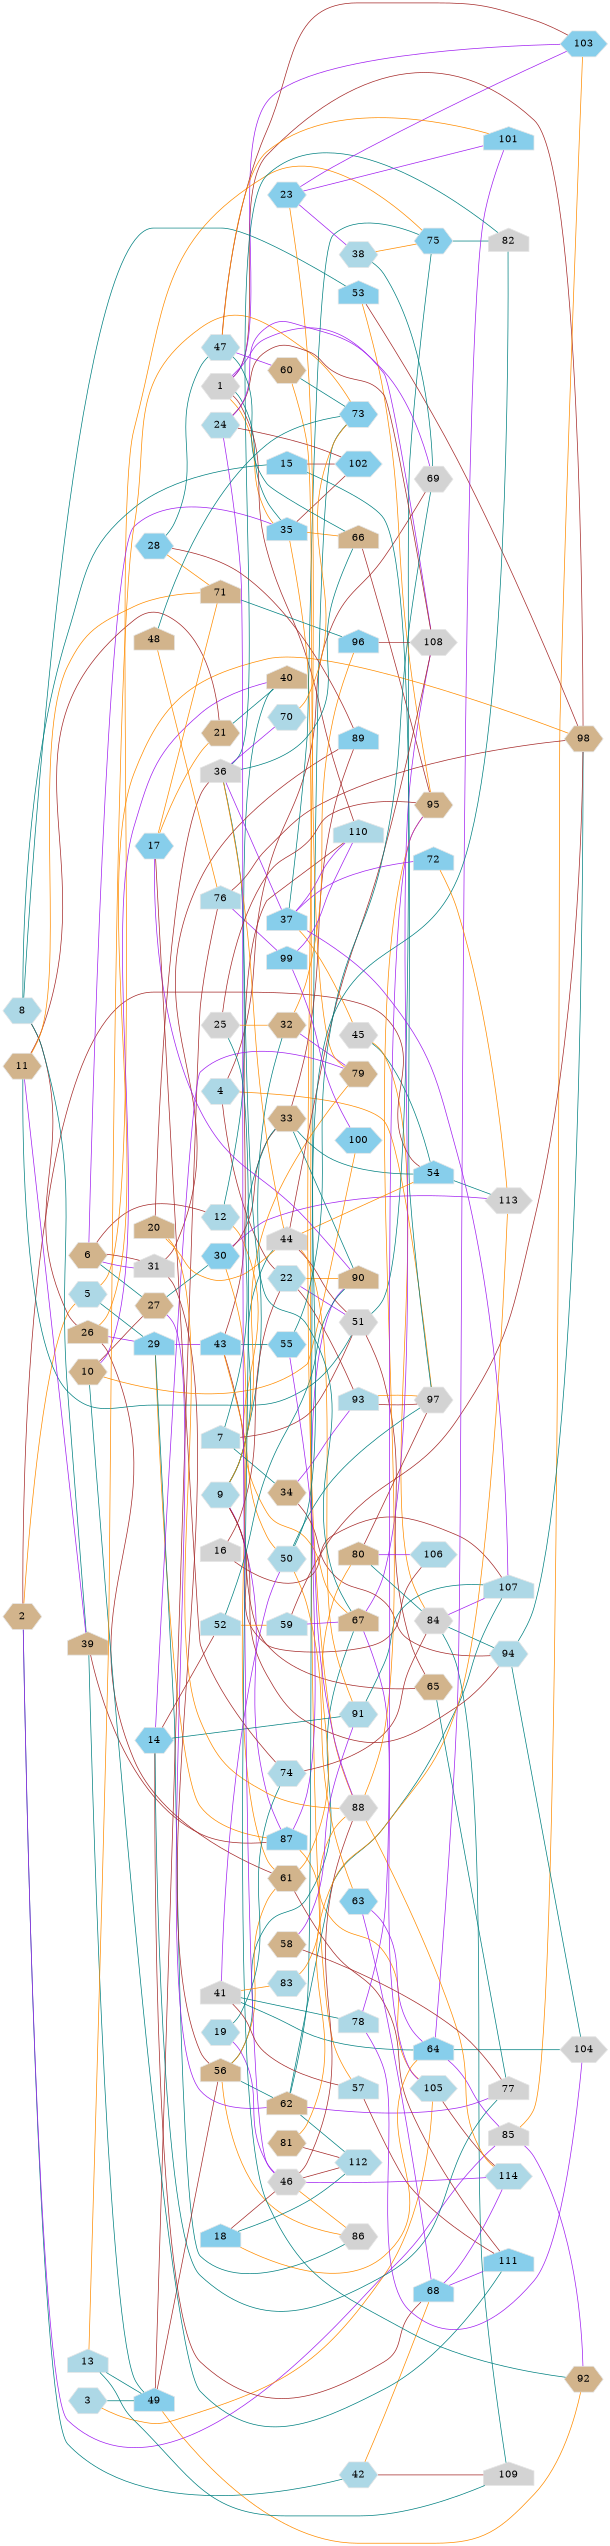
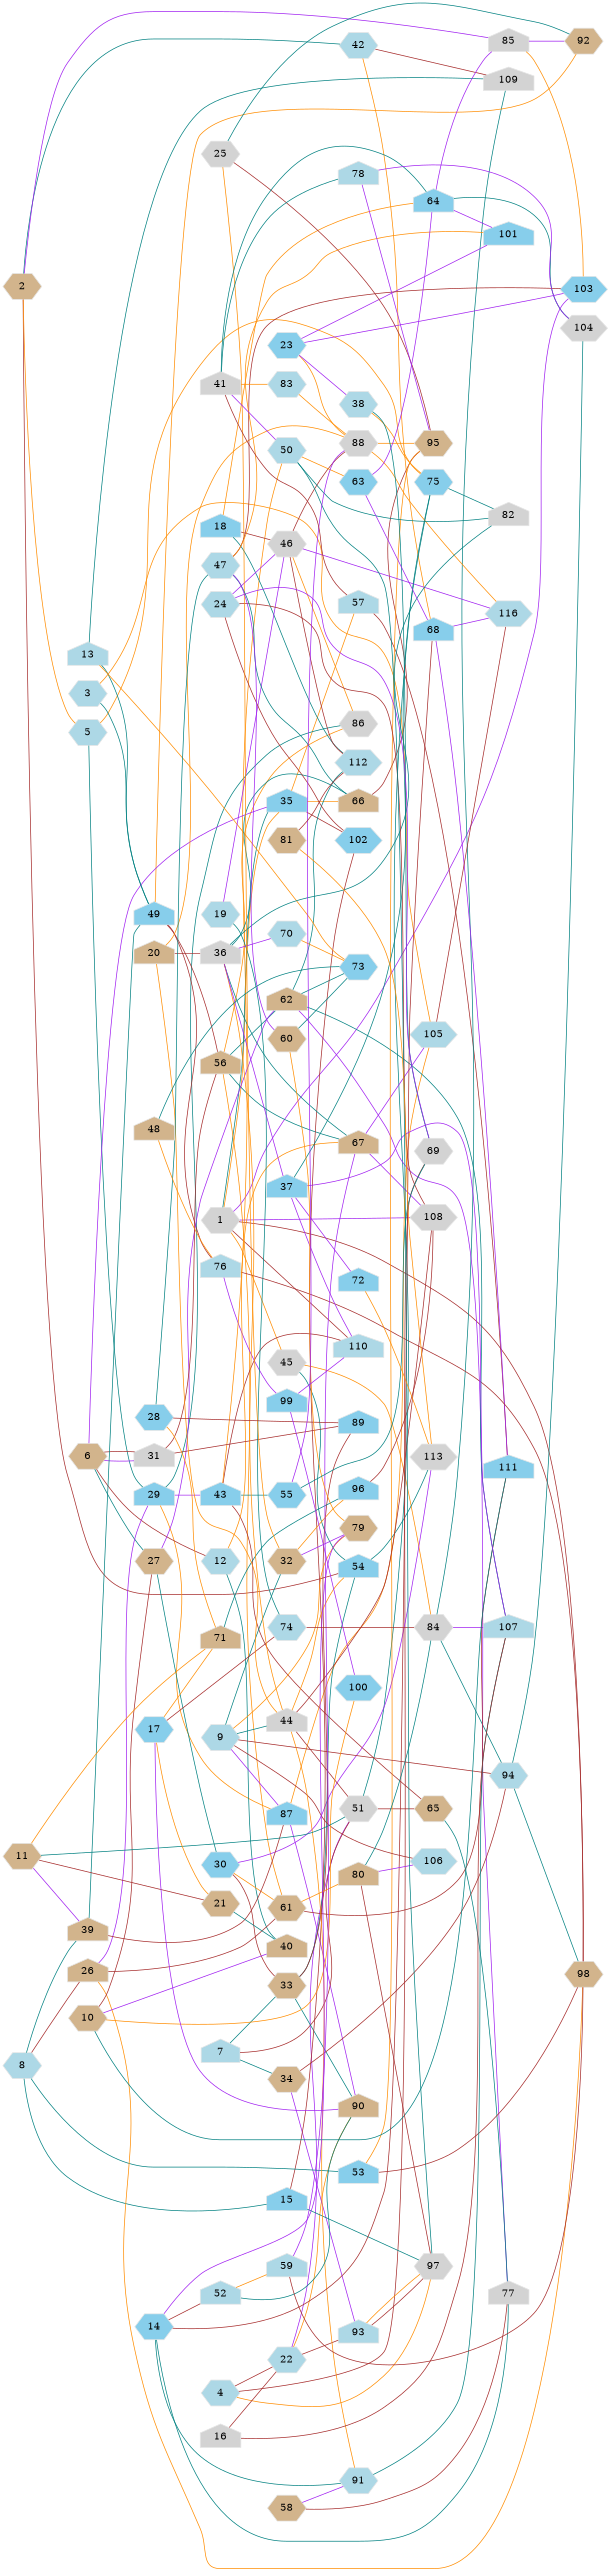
edge "37" -- "45": now "1" -- "45"
node "114": label "114" -> "116"
